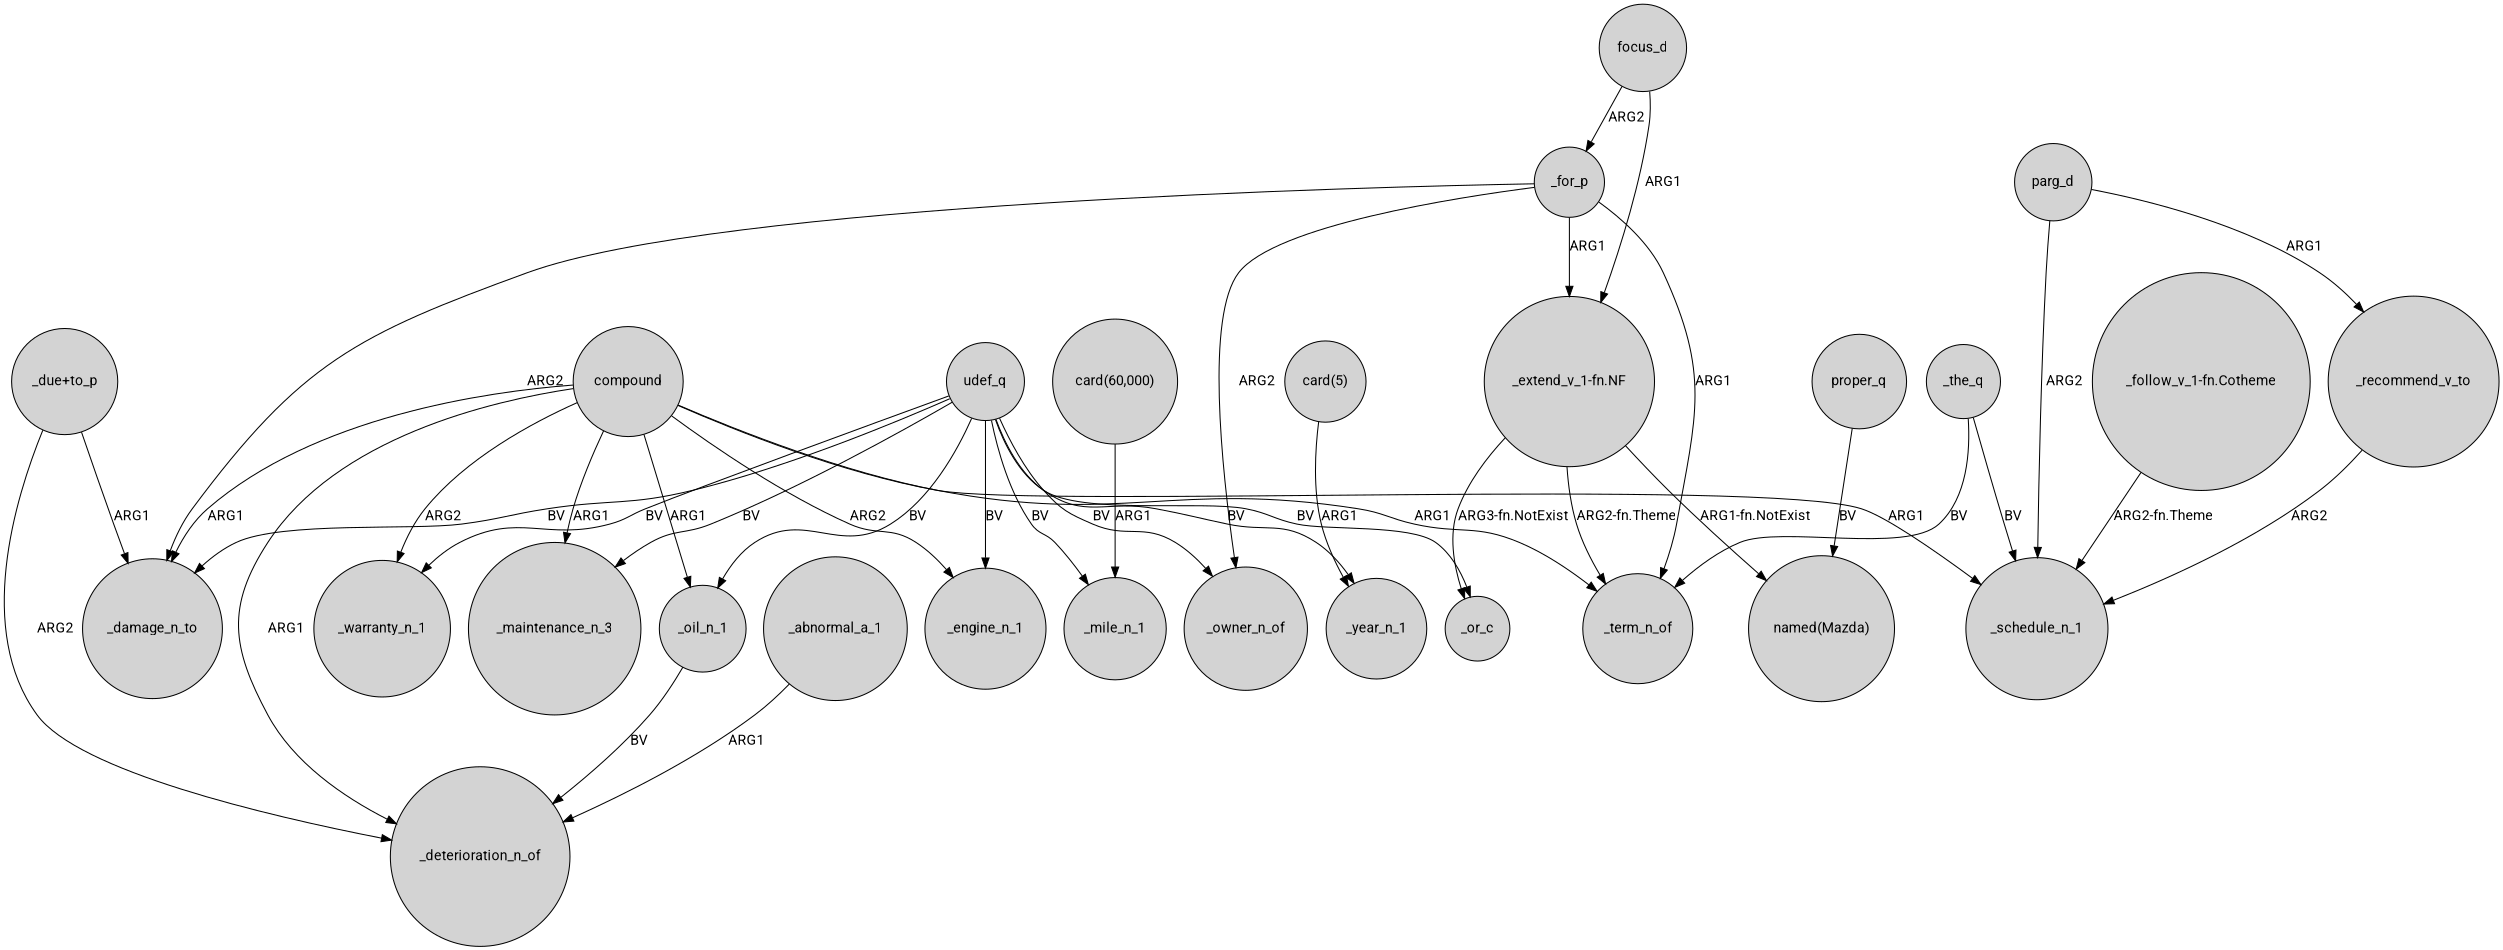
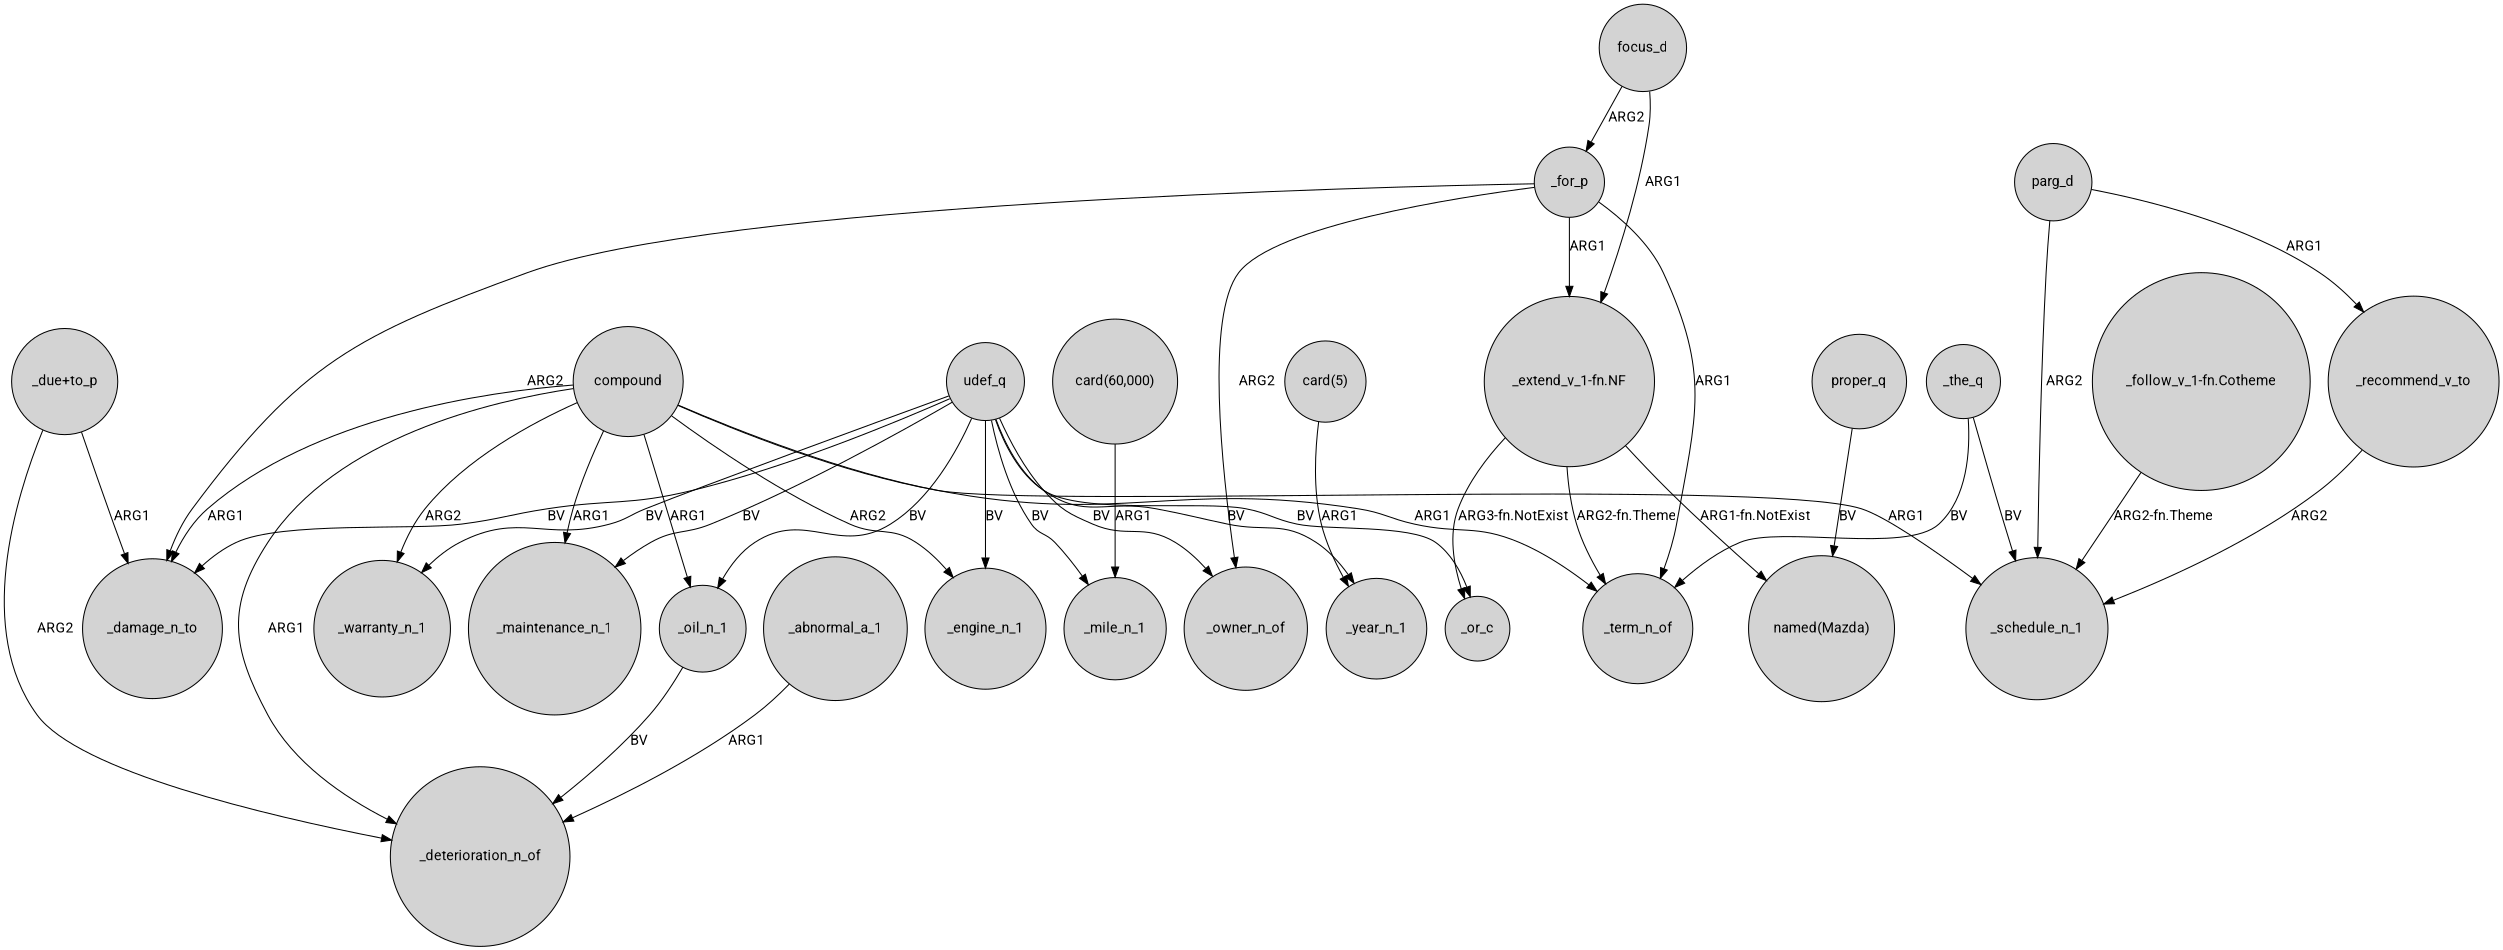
node "_maintenance_n_3": label "_maintenance_n_3" -> "_maintenance_n_1"
